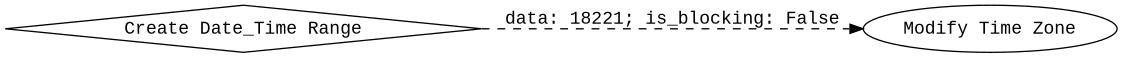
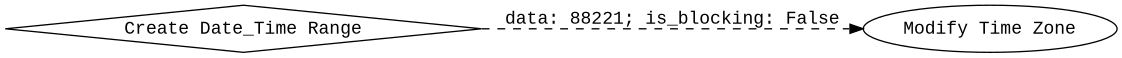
edge "Create Date_Time Range" -> "Modify Time Zone": label "data: 18221; is_blocking: False" -> "data: 88221; is_blocking: False"
